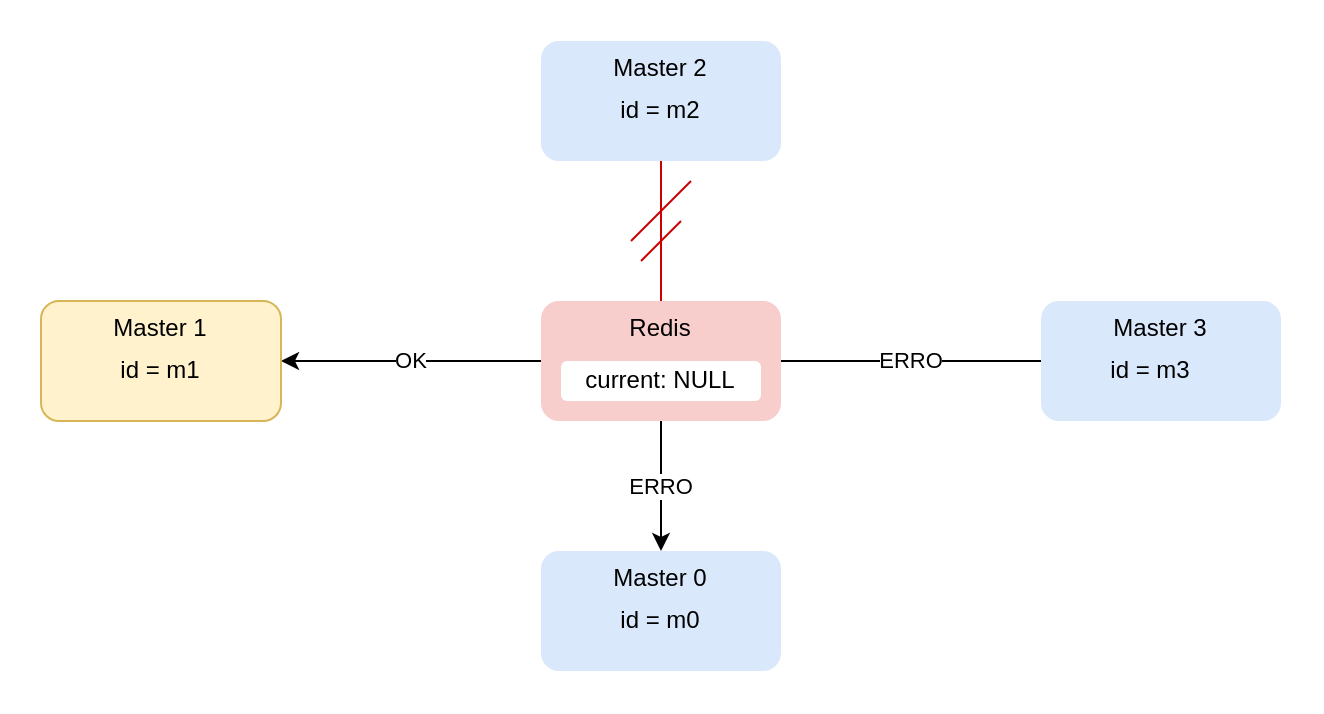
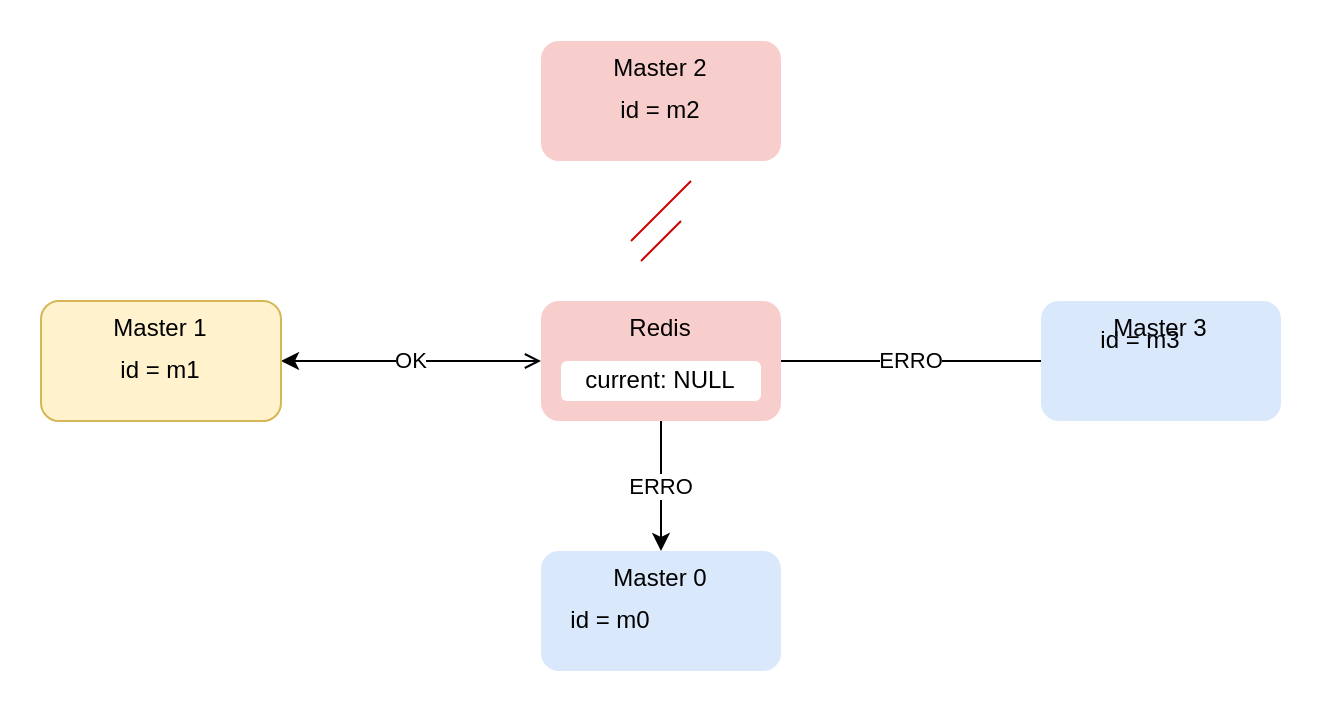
node "Master 2": fillcolor #dae8fc -> #f8cecc
edge "Master 2" -- "Redis": removed
edge "Redis" -> "Master 1": arrowhead none -> open
node "id = m3": moved (1151, 371) -> (1141, 341)
node "id = m0": moved (661, 621) -> (611, 621)
